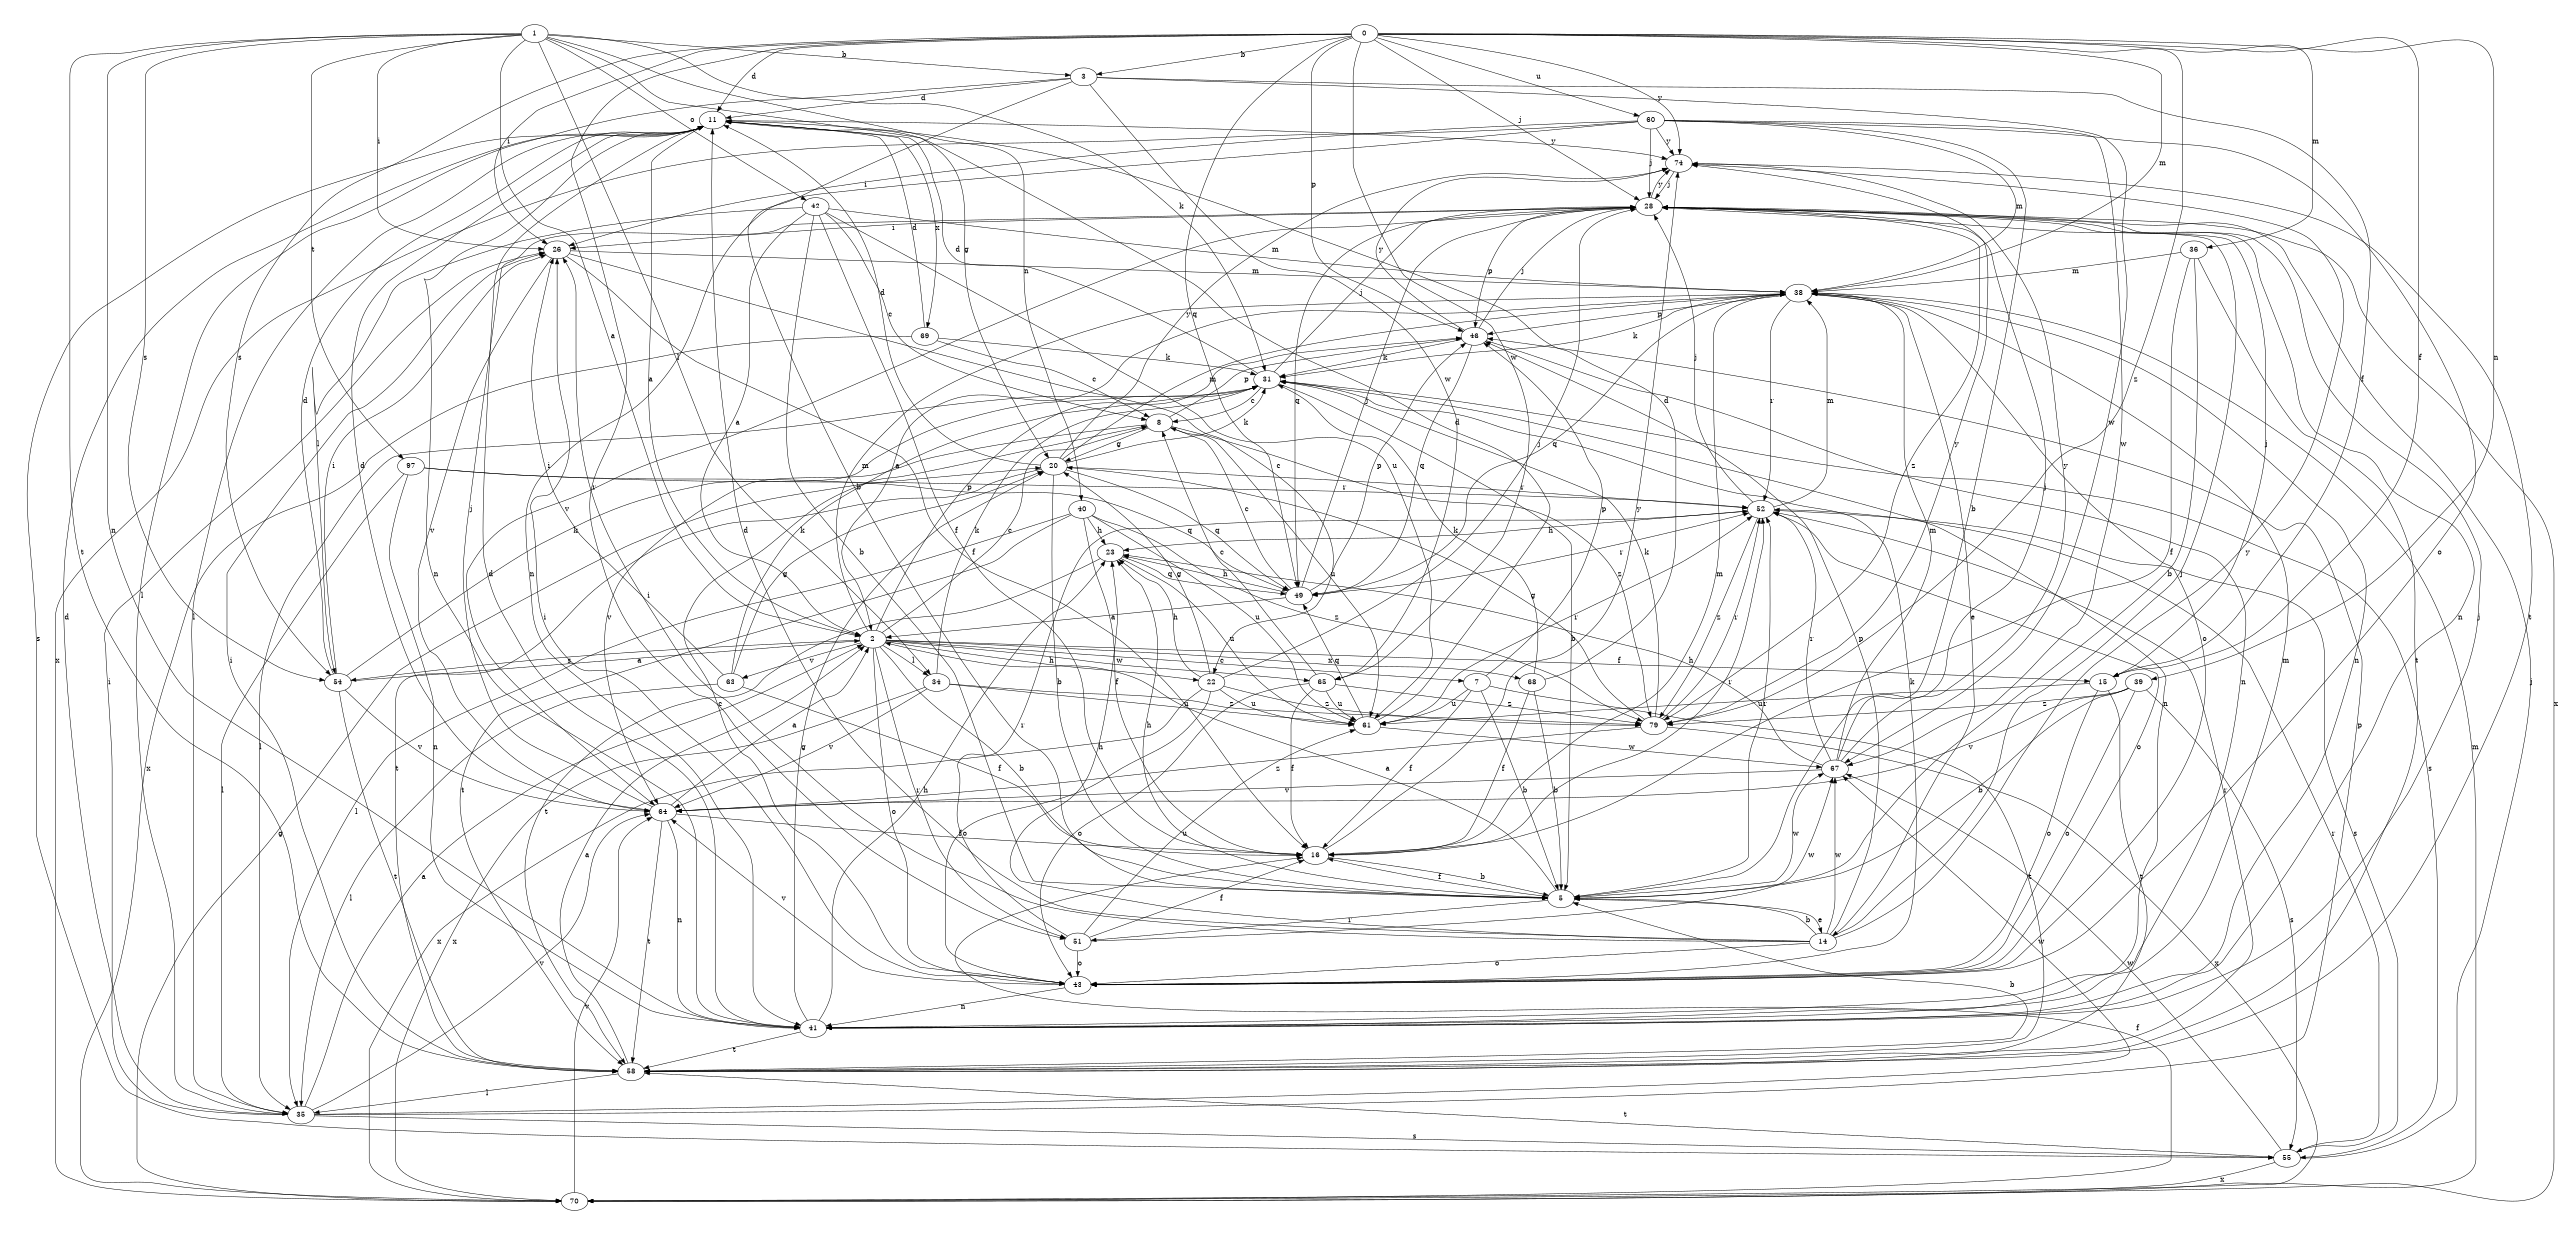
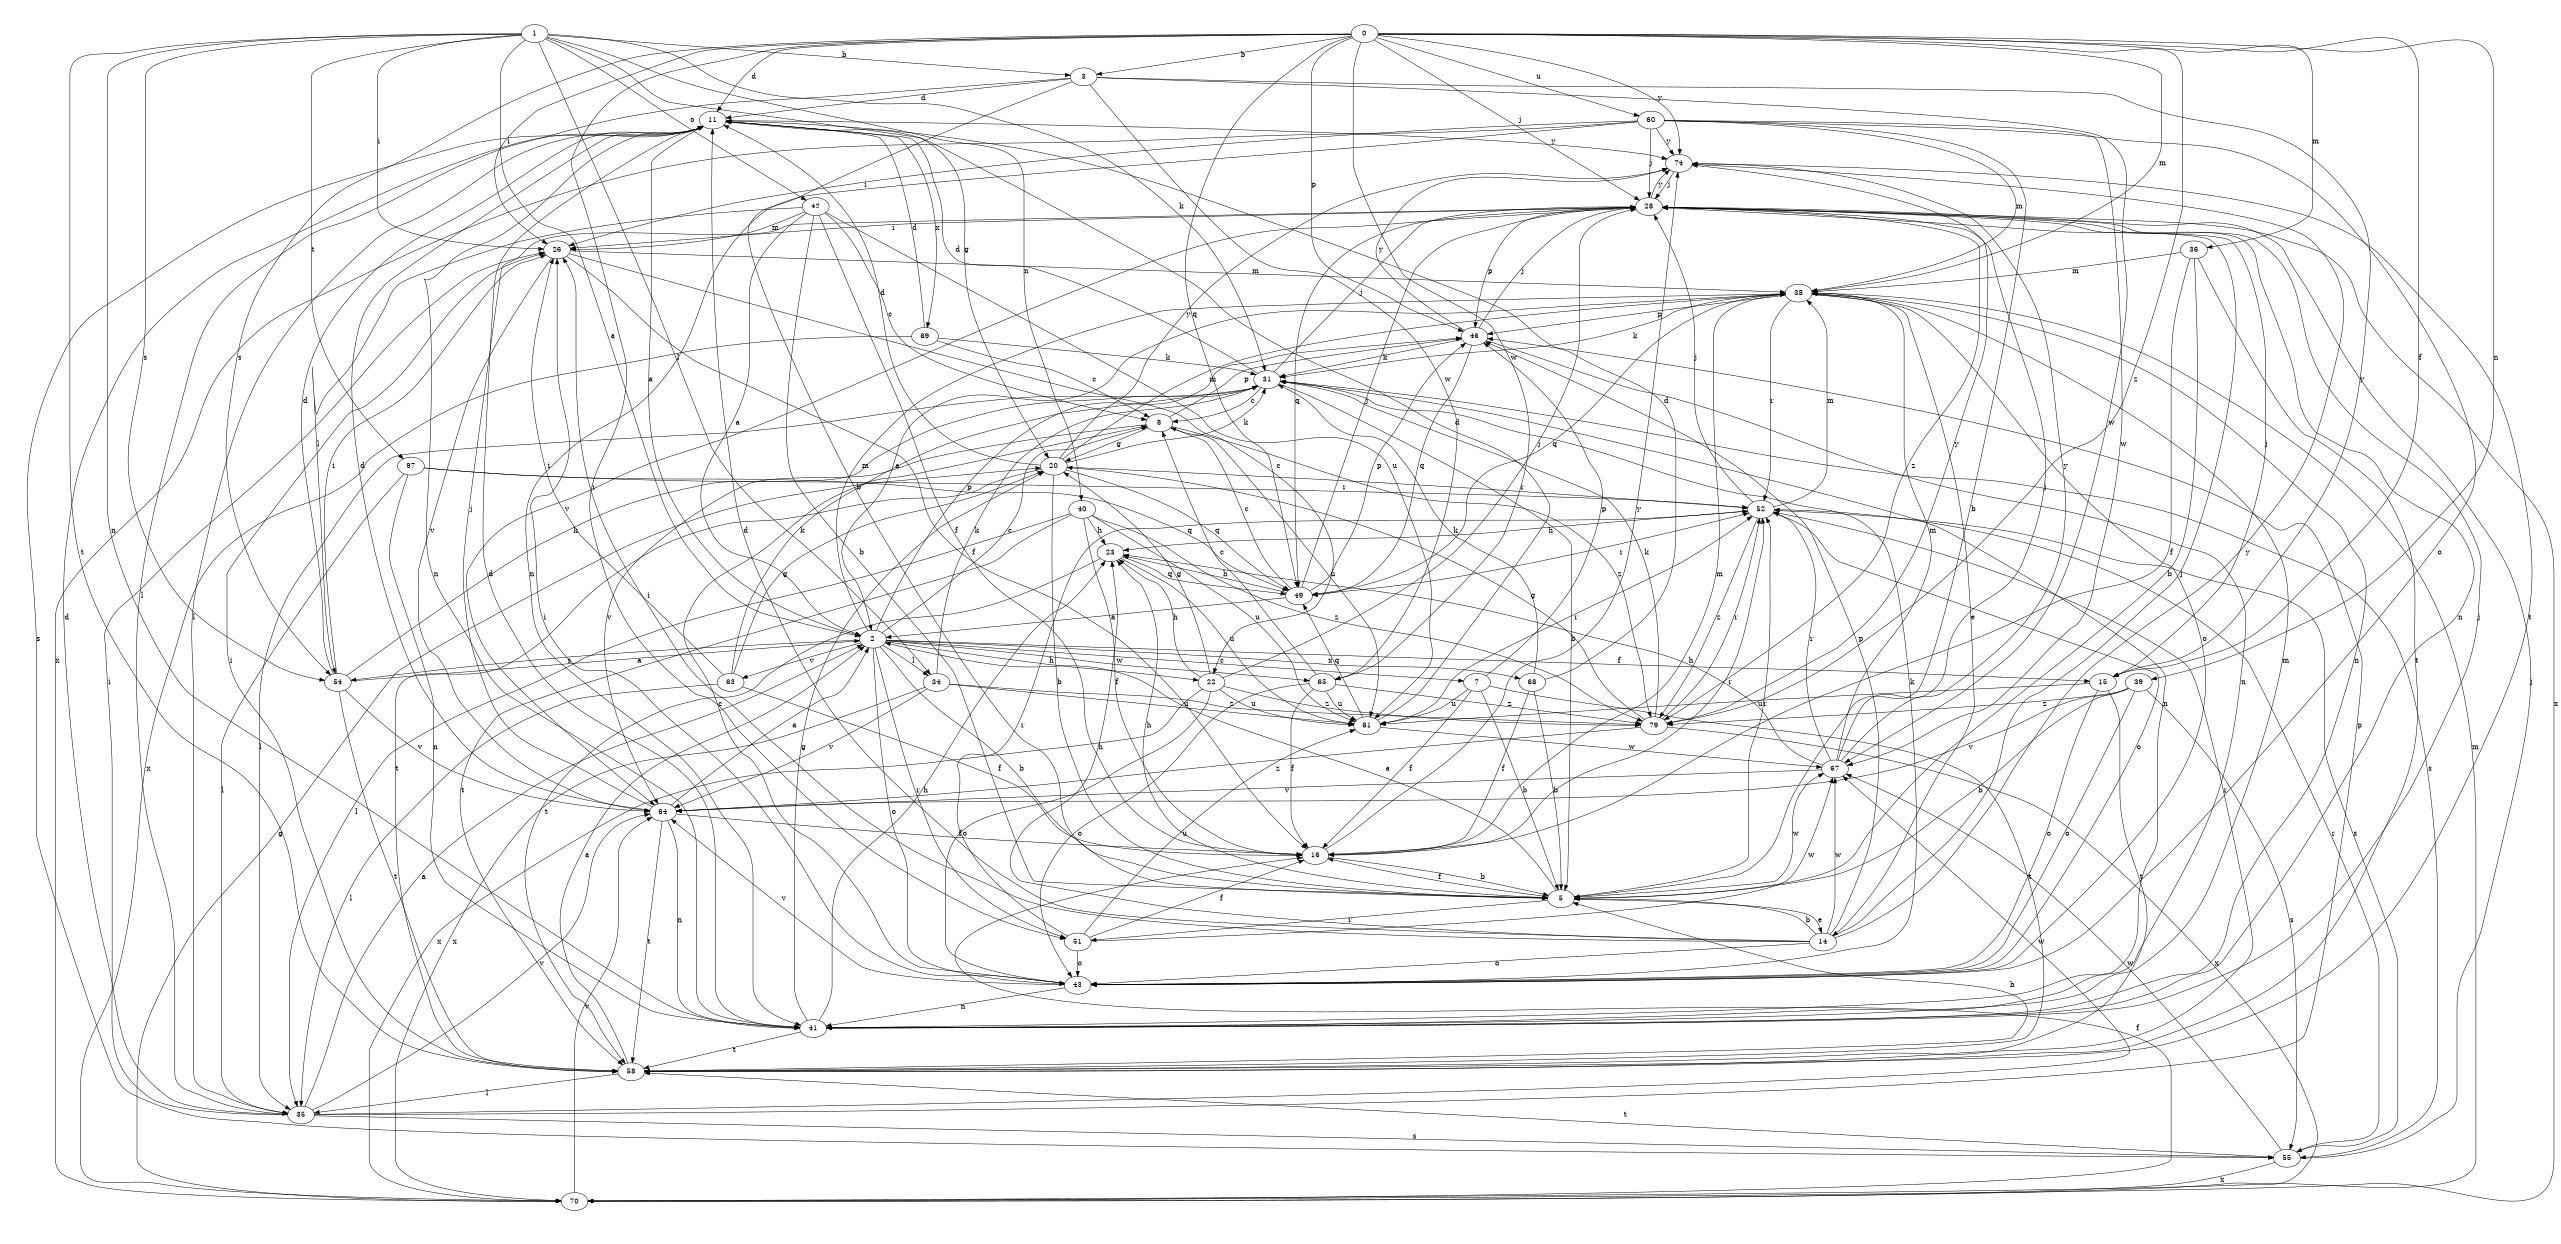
edge "42" -> "38": now "42" -> "26"
edge "3" -> "15": label "f" -> "y"
